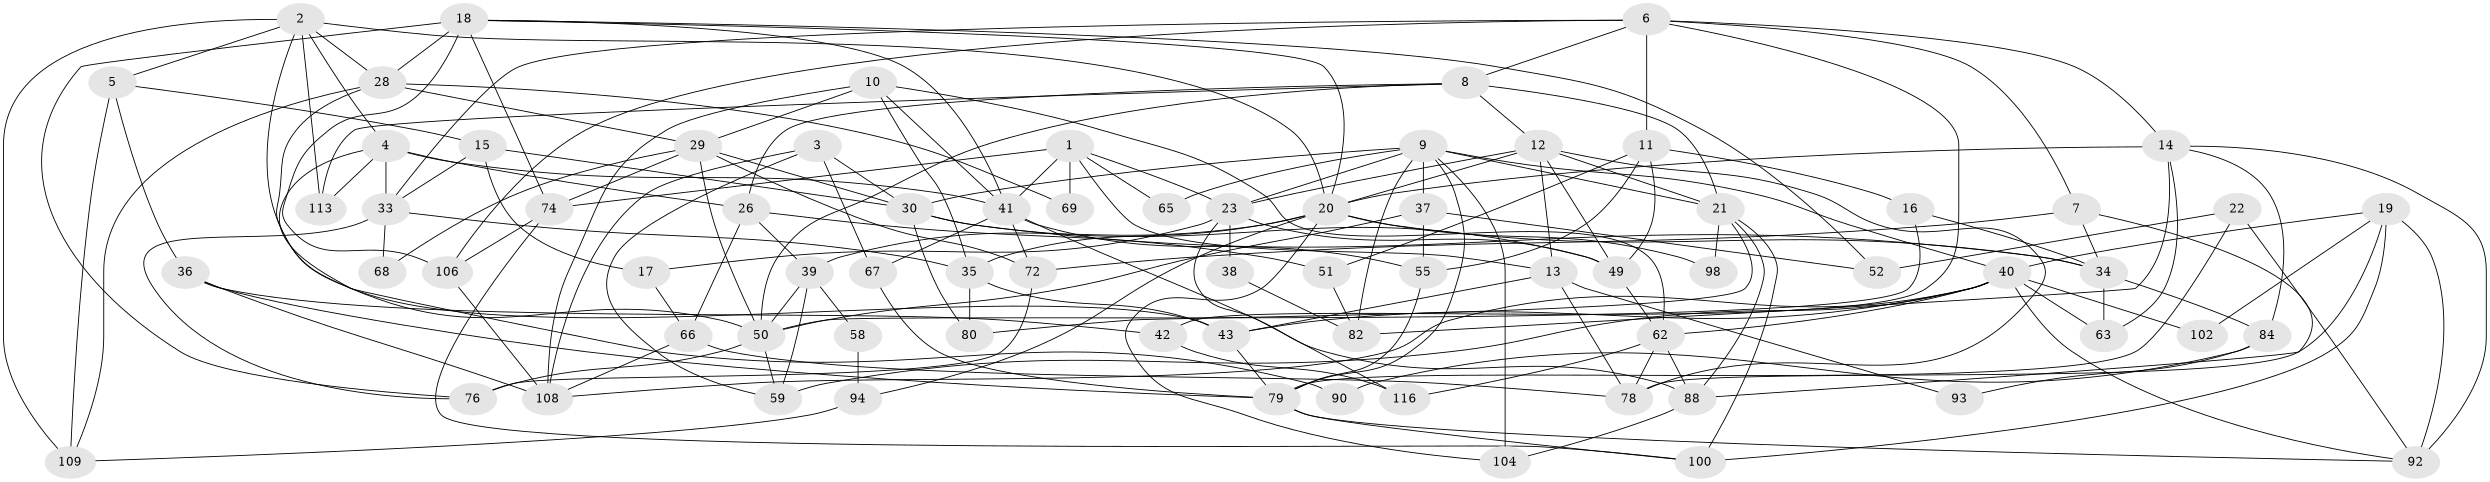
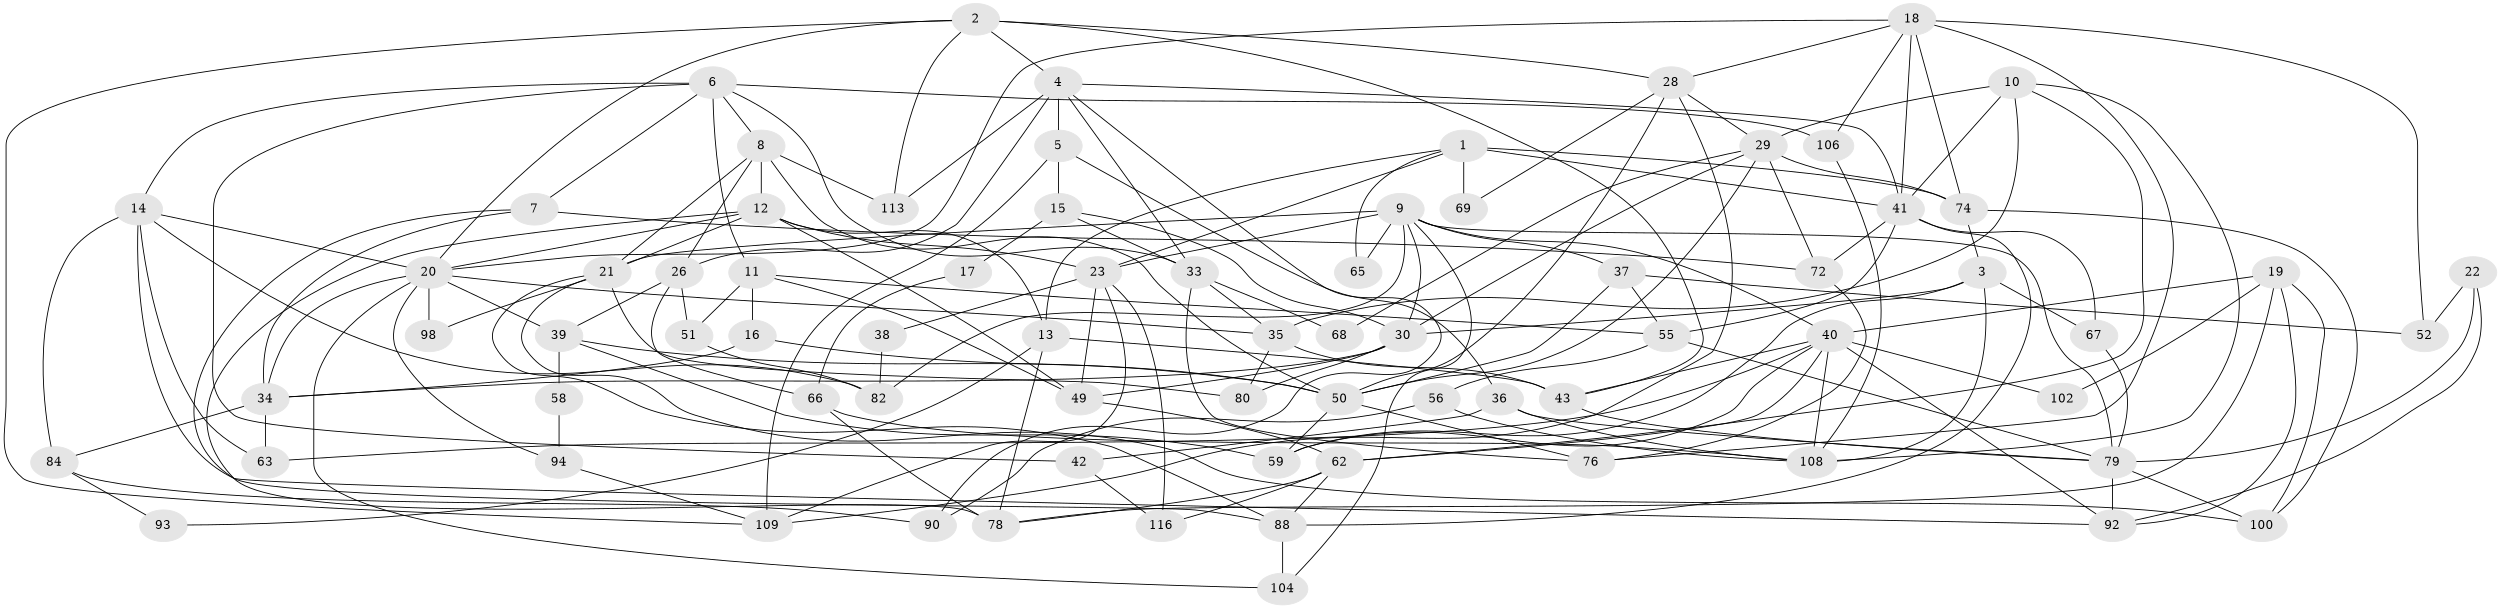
edge "2" -- "5": now "4" -- "5"
edge "74" -- "106": now "74" -- "3"
edge "23" -- "17": now "23" -- "109"
node "56": added
